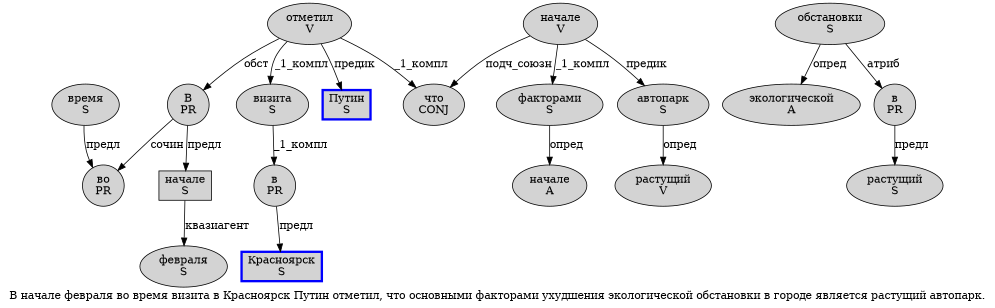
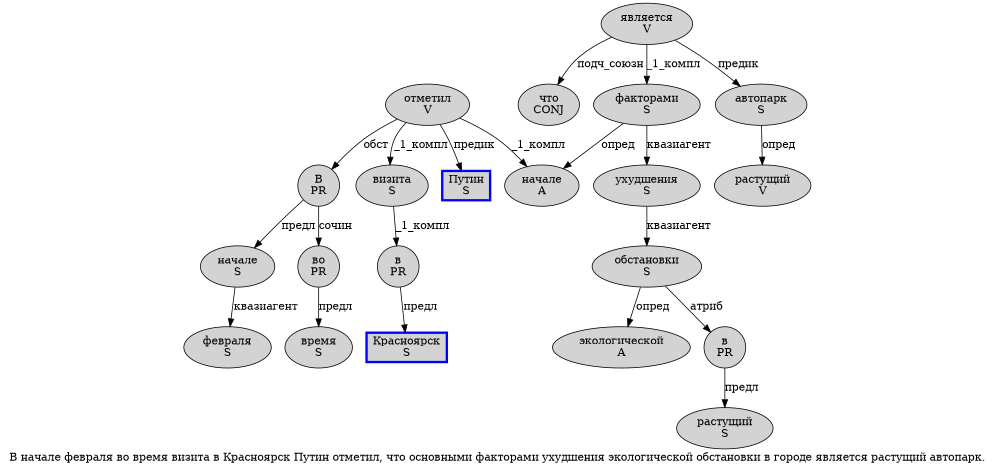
node "начале V": label "начале V" -> "является V"
edge "отметил V" -> "что CONJ": now "отметил V" -> "начале A"
edge "время S" -> "во PR": reversed
node "начале S": shape box -> ellipse
node "ухудшения S": added
